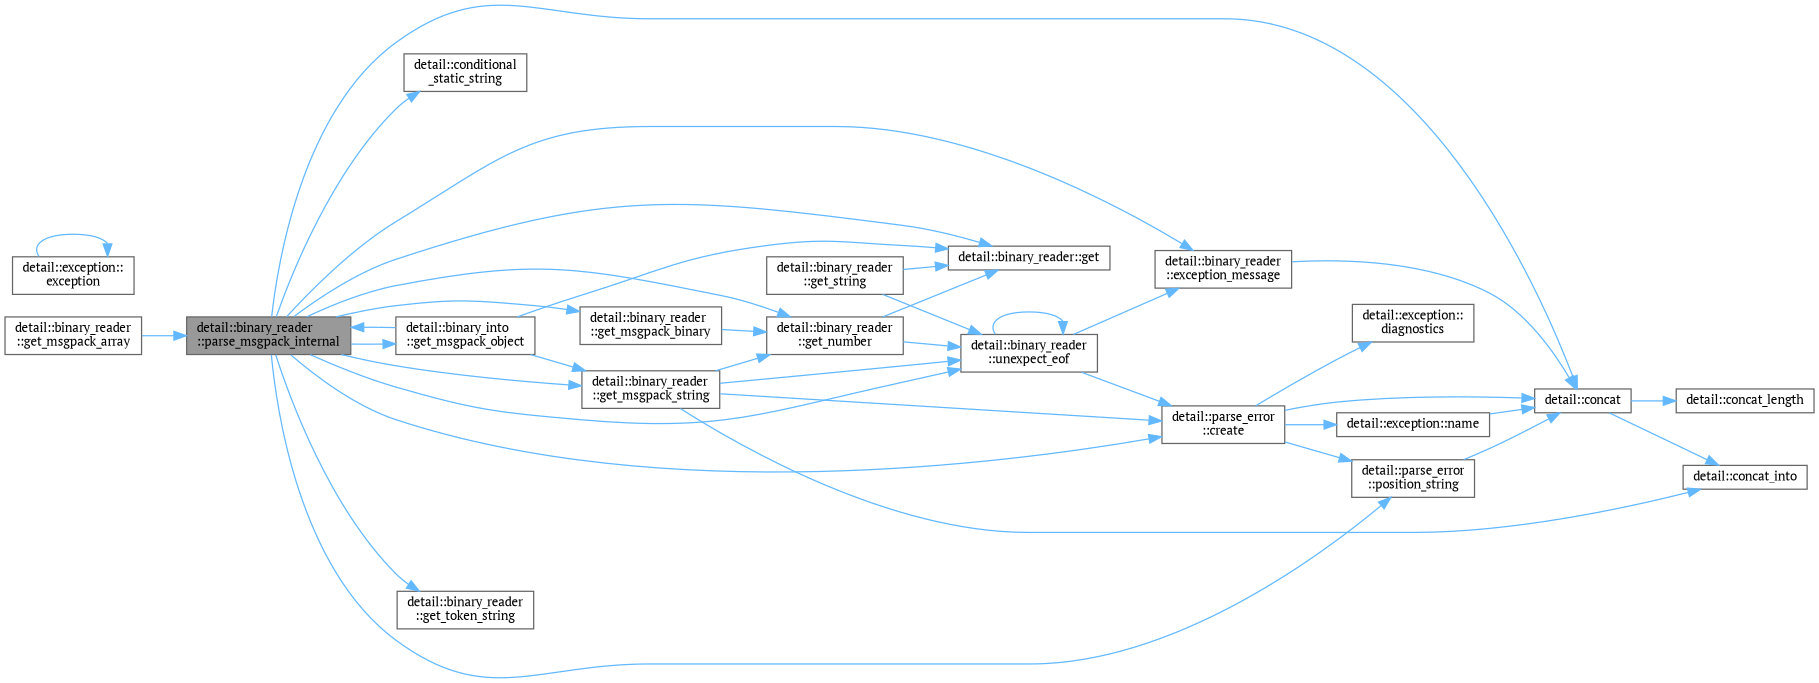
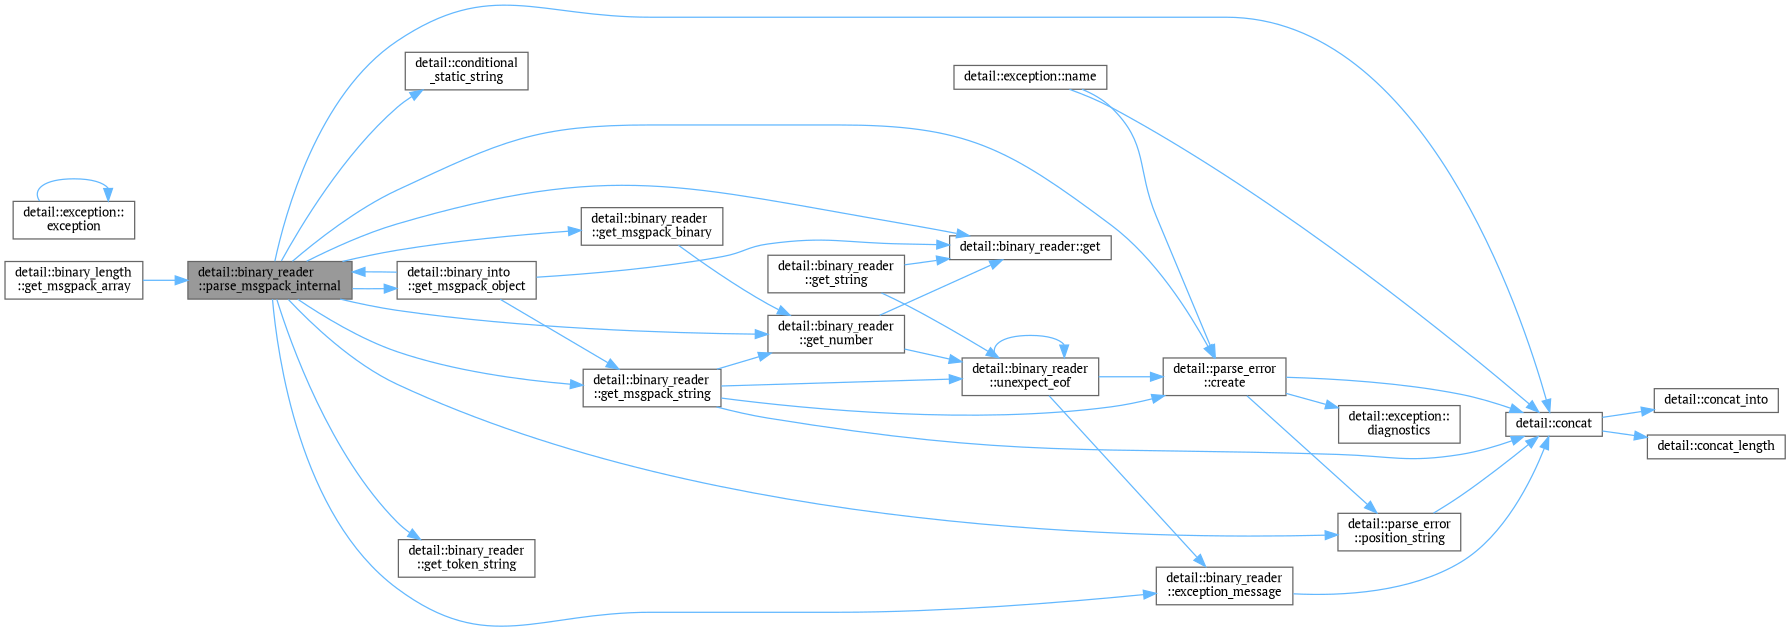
node "detail::binary_reader ::get_msgpack_array": label "detail::binary_reader ::get_msgpack_array" -> "detail::binary_length ::get_msgpack_array"
edge "detail::binary_reader ::parse_msgpack_internal" -> "detail::binary_reader ::unexpect_eof": removed
edge "detail::parse_error ::create" -> "detail::exception::name": reversed
edge "detail::binary_reader ::get_msgpack_string" -> "detail::concat_into": now "detail::binary_reader ::get_msgpack_string" -> "detail::concat"
